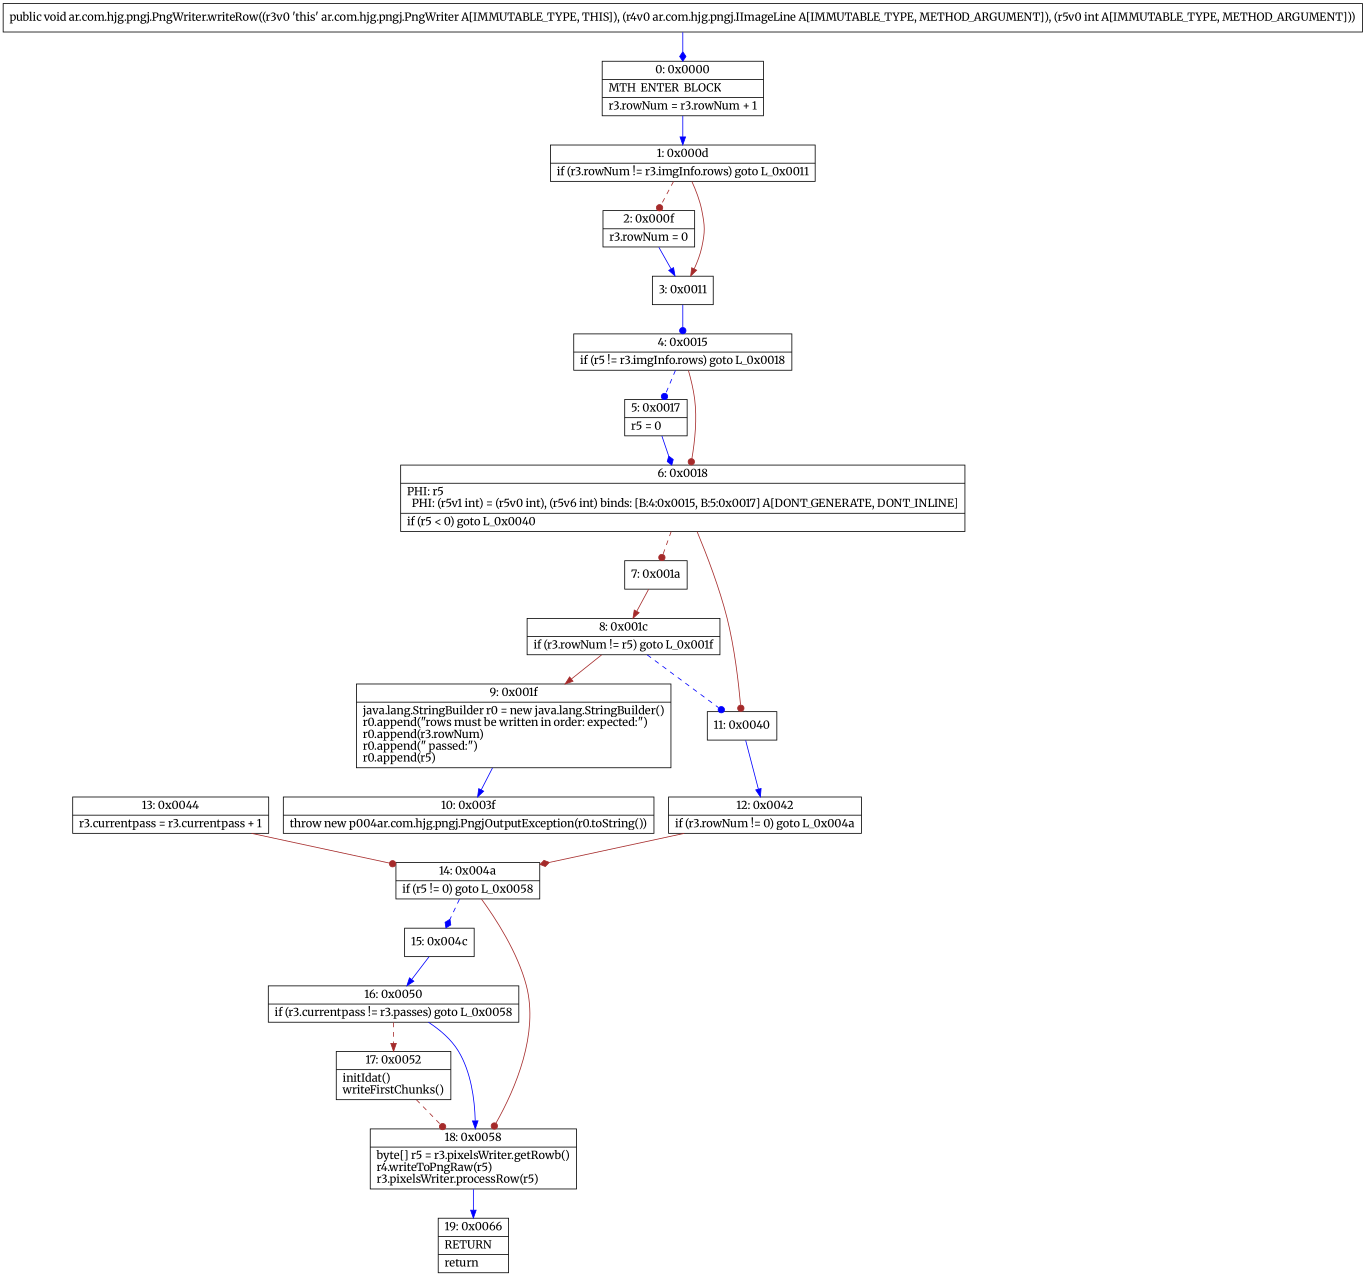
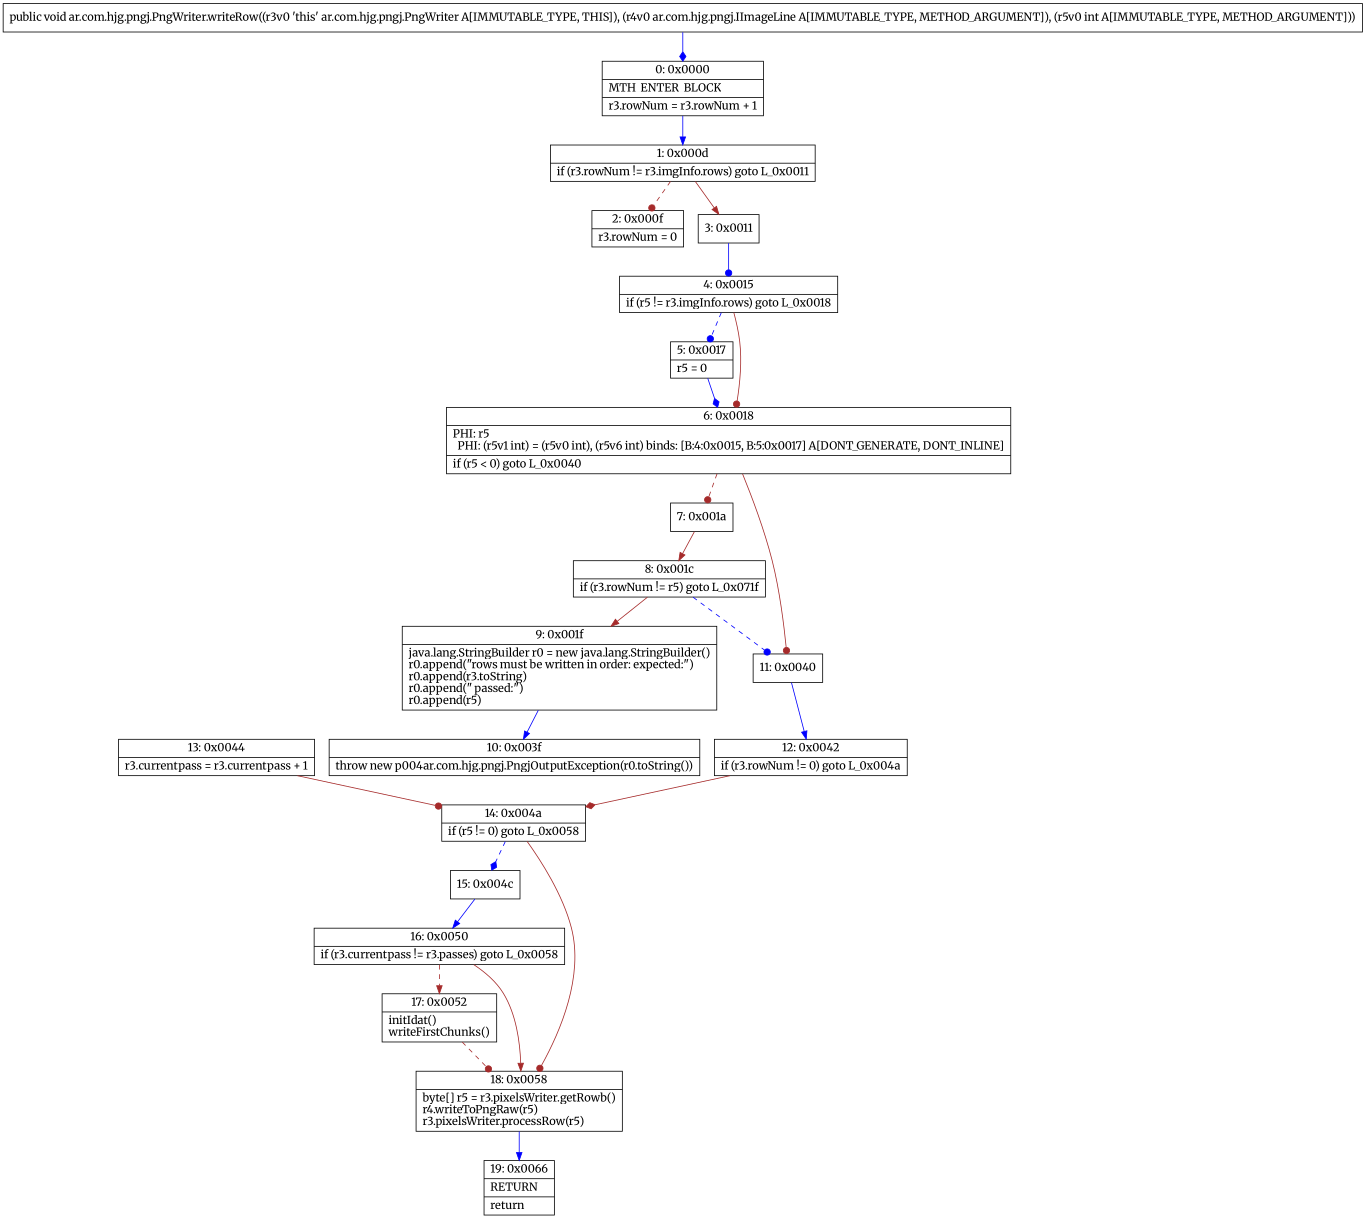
edge "2: 0x000f" -> "3: 0x0011": removed
node "8: 0x001c": text "if (r3.rowNum != r5) goto L_0x001f" -> "if (r3.rowNum != r5) goto L_0x071f"
node "9: 0x001f": text "r0.append(r3.rowNum)" -> "r0.append(r3.toString)"
edge "16: 0x0050" -> "18: 0x0058": color blue -> brown
